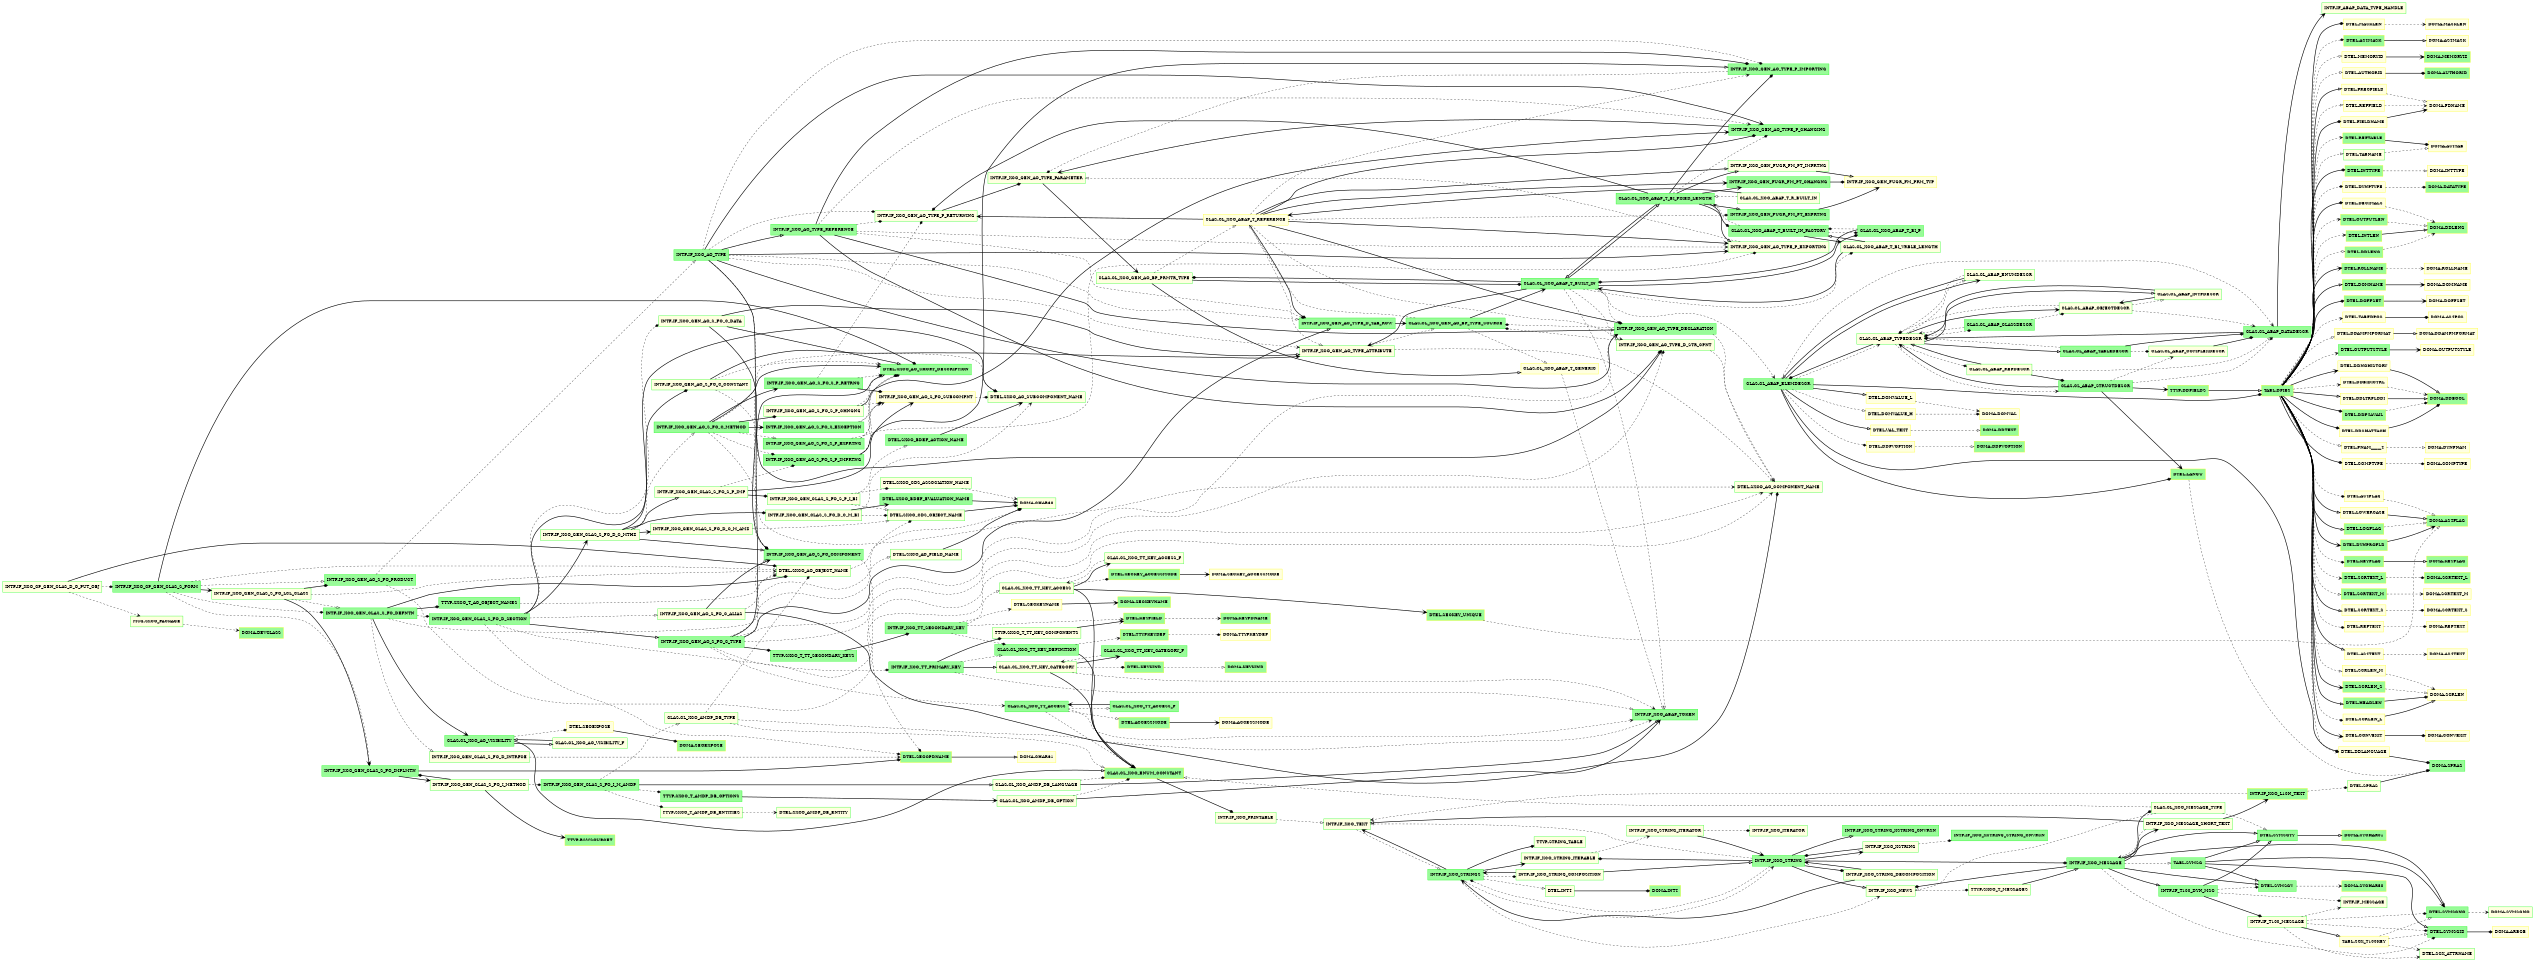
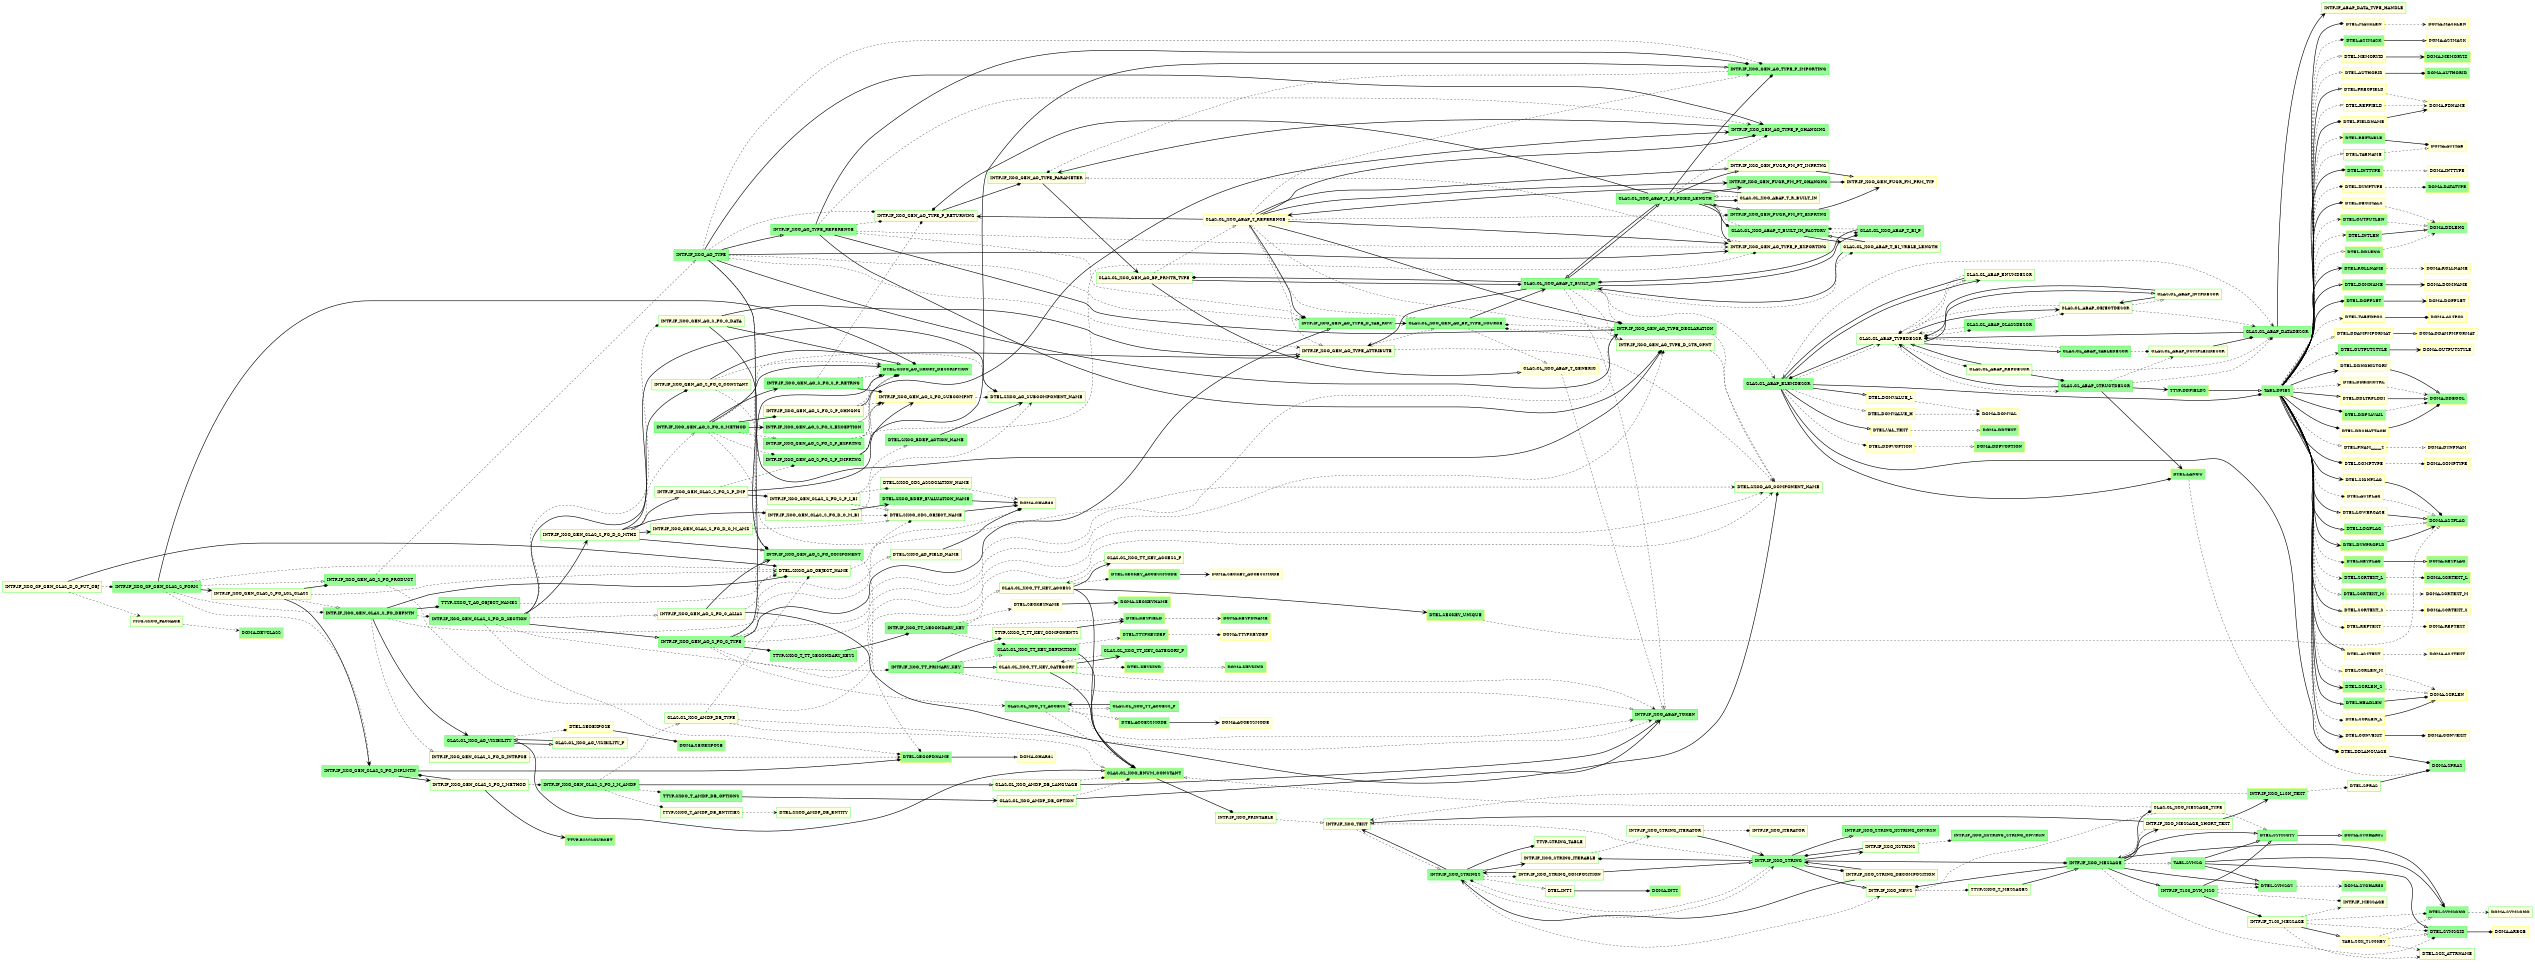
edge "CLAS-CL_XCO_ABAP_T_BI_FIXED_LENGTH" -> "CLAS-CL_XCO_ABAP_T_R_BUILT_IN": added
edge "CLAS-CL_ABAP_TABLEDESCR" -> "CLAS-CL_ABAP_DATADESCR": removed
node "DTEL-SIGNFLAG": added
